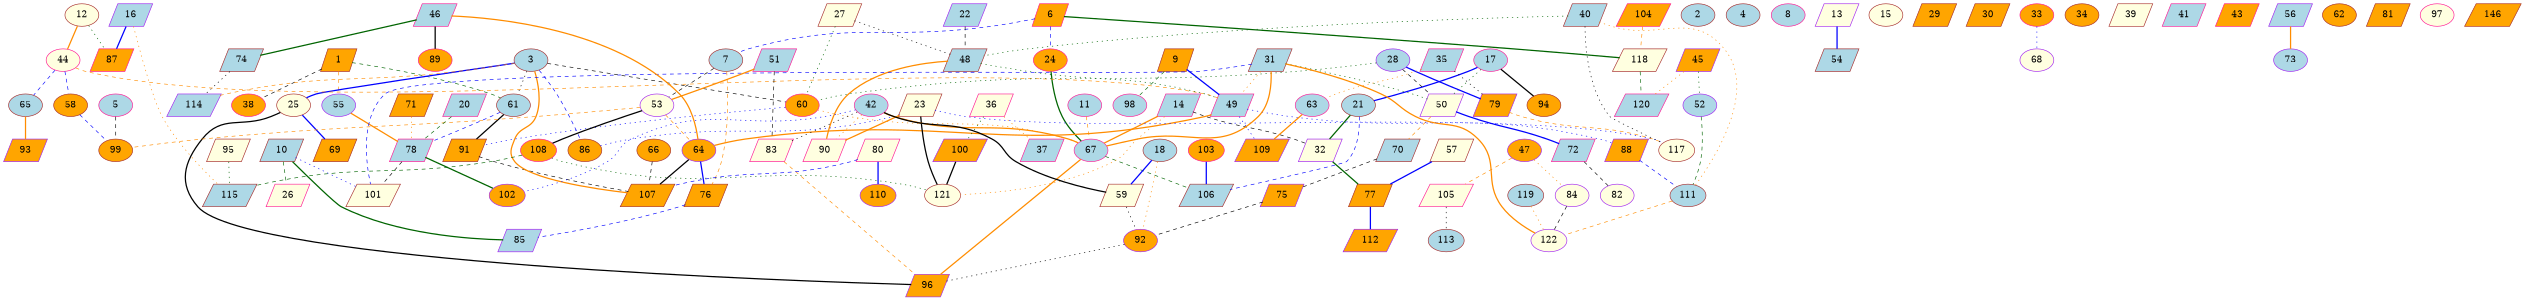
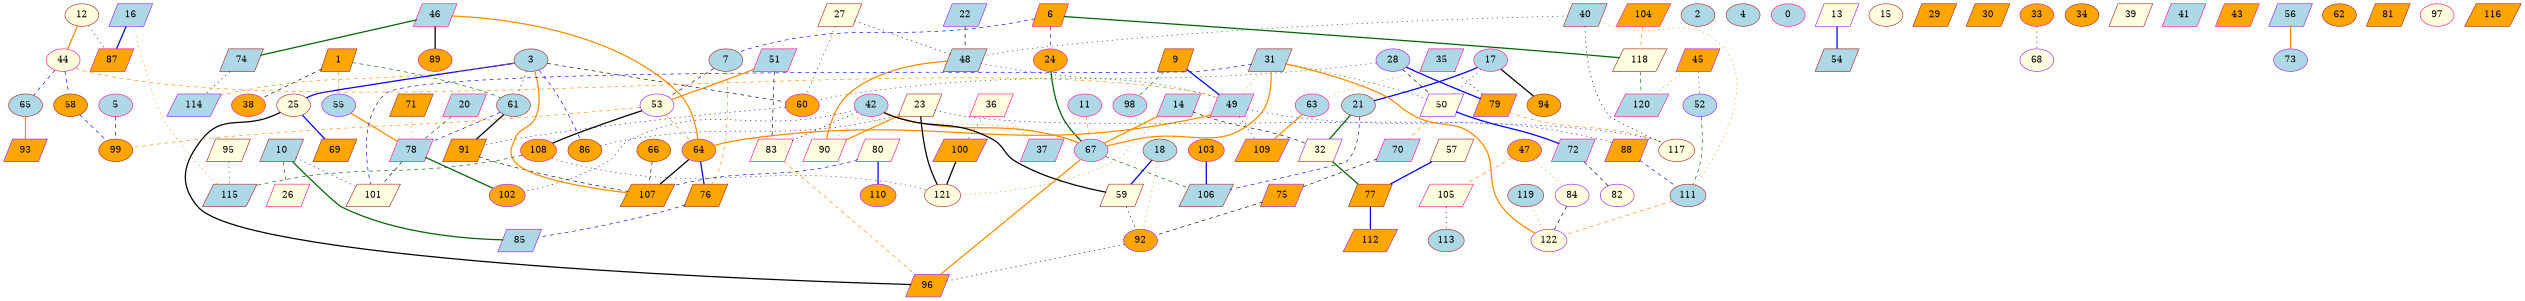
node "8": label "8" -> "0"
node "146": label "146" -> "116"
node "70": color brown -> deeppink
